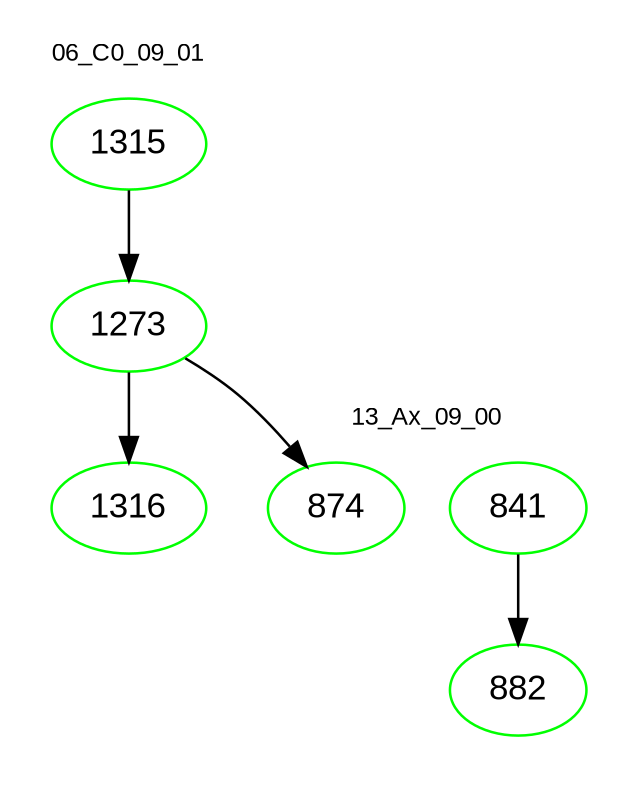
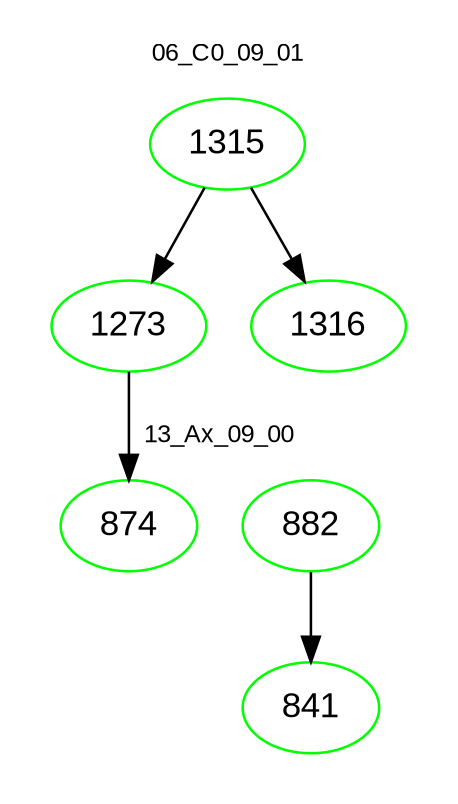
edge "1273" -> "1316": now "1315" -> "1316"
edge "841" -> "882": reversed
